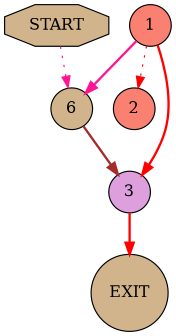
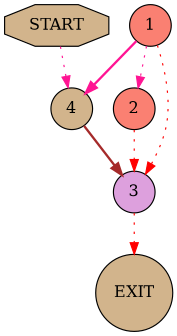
edge "1" -> "2": color red -> deeppink
edge "1" -> "3": style bold -> dotted
node "6": label "6" -> "4"
edge "2" -> "3": added
edge "3" -> "EXIT": style bold -> dotted
